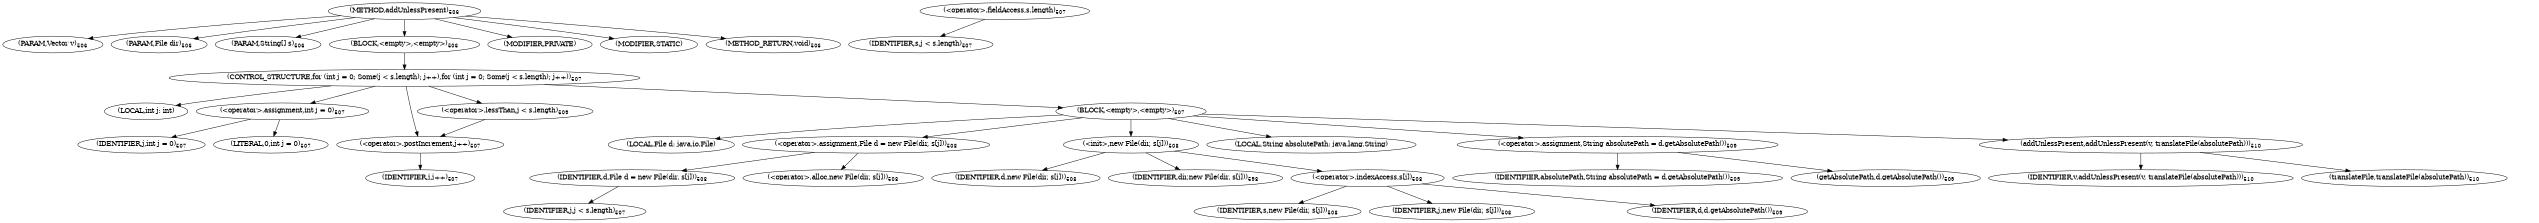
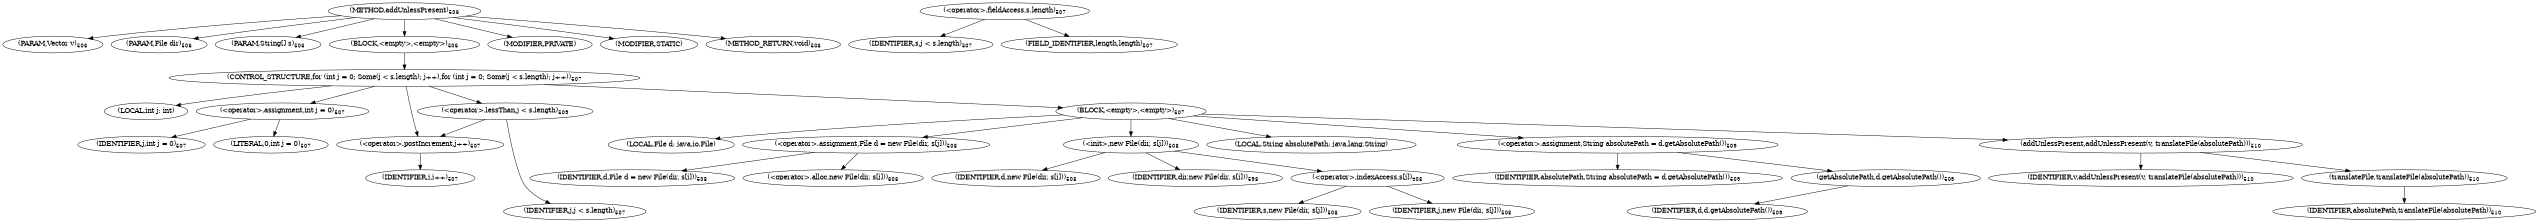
node "(FIELD_IDENTIFIER,length,length)": added
node "(<operator>.alloc,new File(dir, s[j]))": text "508" -> "608"
node "(<operator>.indexAccess,s[j])": text "508" -> "408"
edge "(IDENTIFIER,d,File d = new File(dir, s[j]))" -> "(IDENTIFIER,j,j < s.length)": now "(<operator>.lessThan,j < s.length)" -> "(IDENTIFIER,j,j < s.length)"
edge "(<operator>.indexAccess,s[j])" -> "(IDENTIFIER,d,d.getAbsolutePath())": now "(getAbsolutePath,d.getAbsolutePath())" -> "(IDENTIFIER,d,d.getAbsolutePath())"
node "(IDENTIFIER,absolutePath,translateFile(absolutePath))": added
